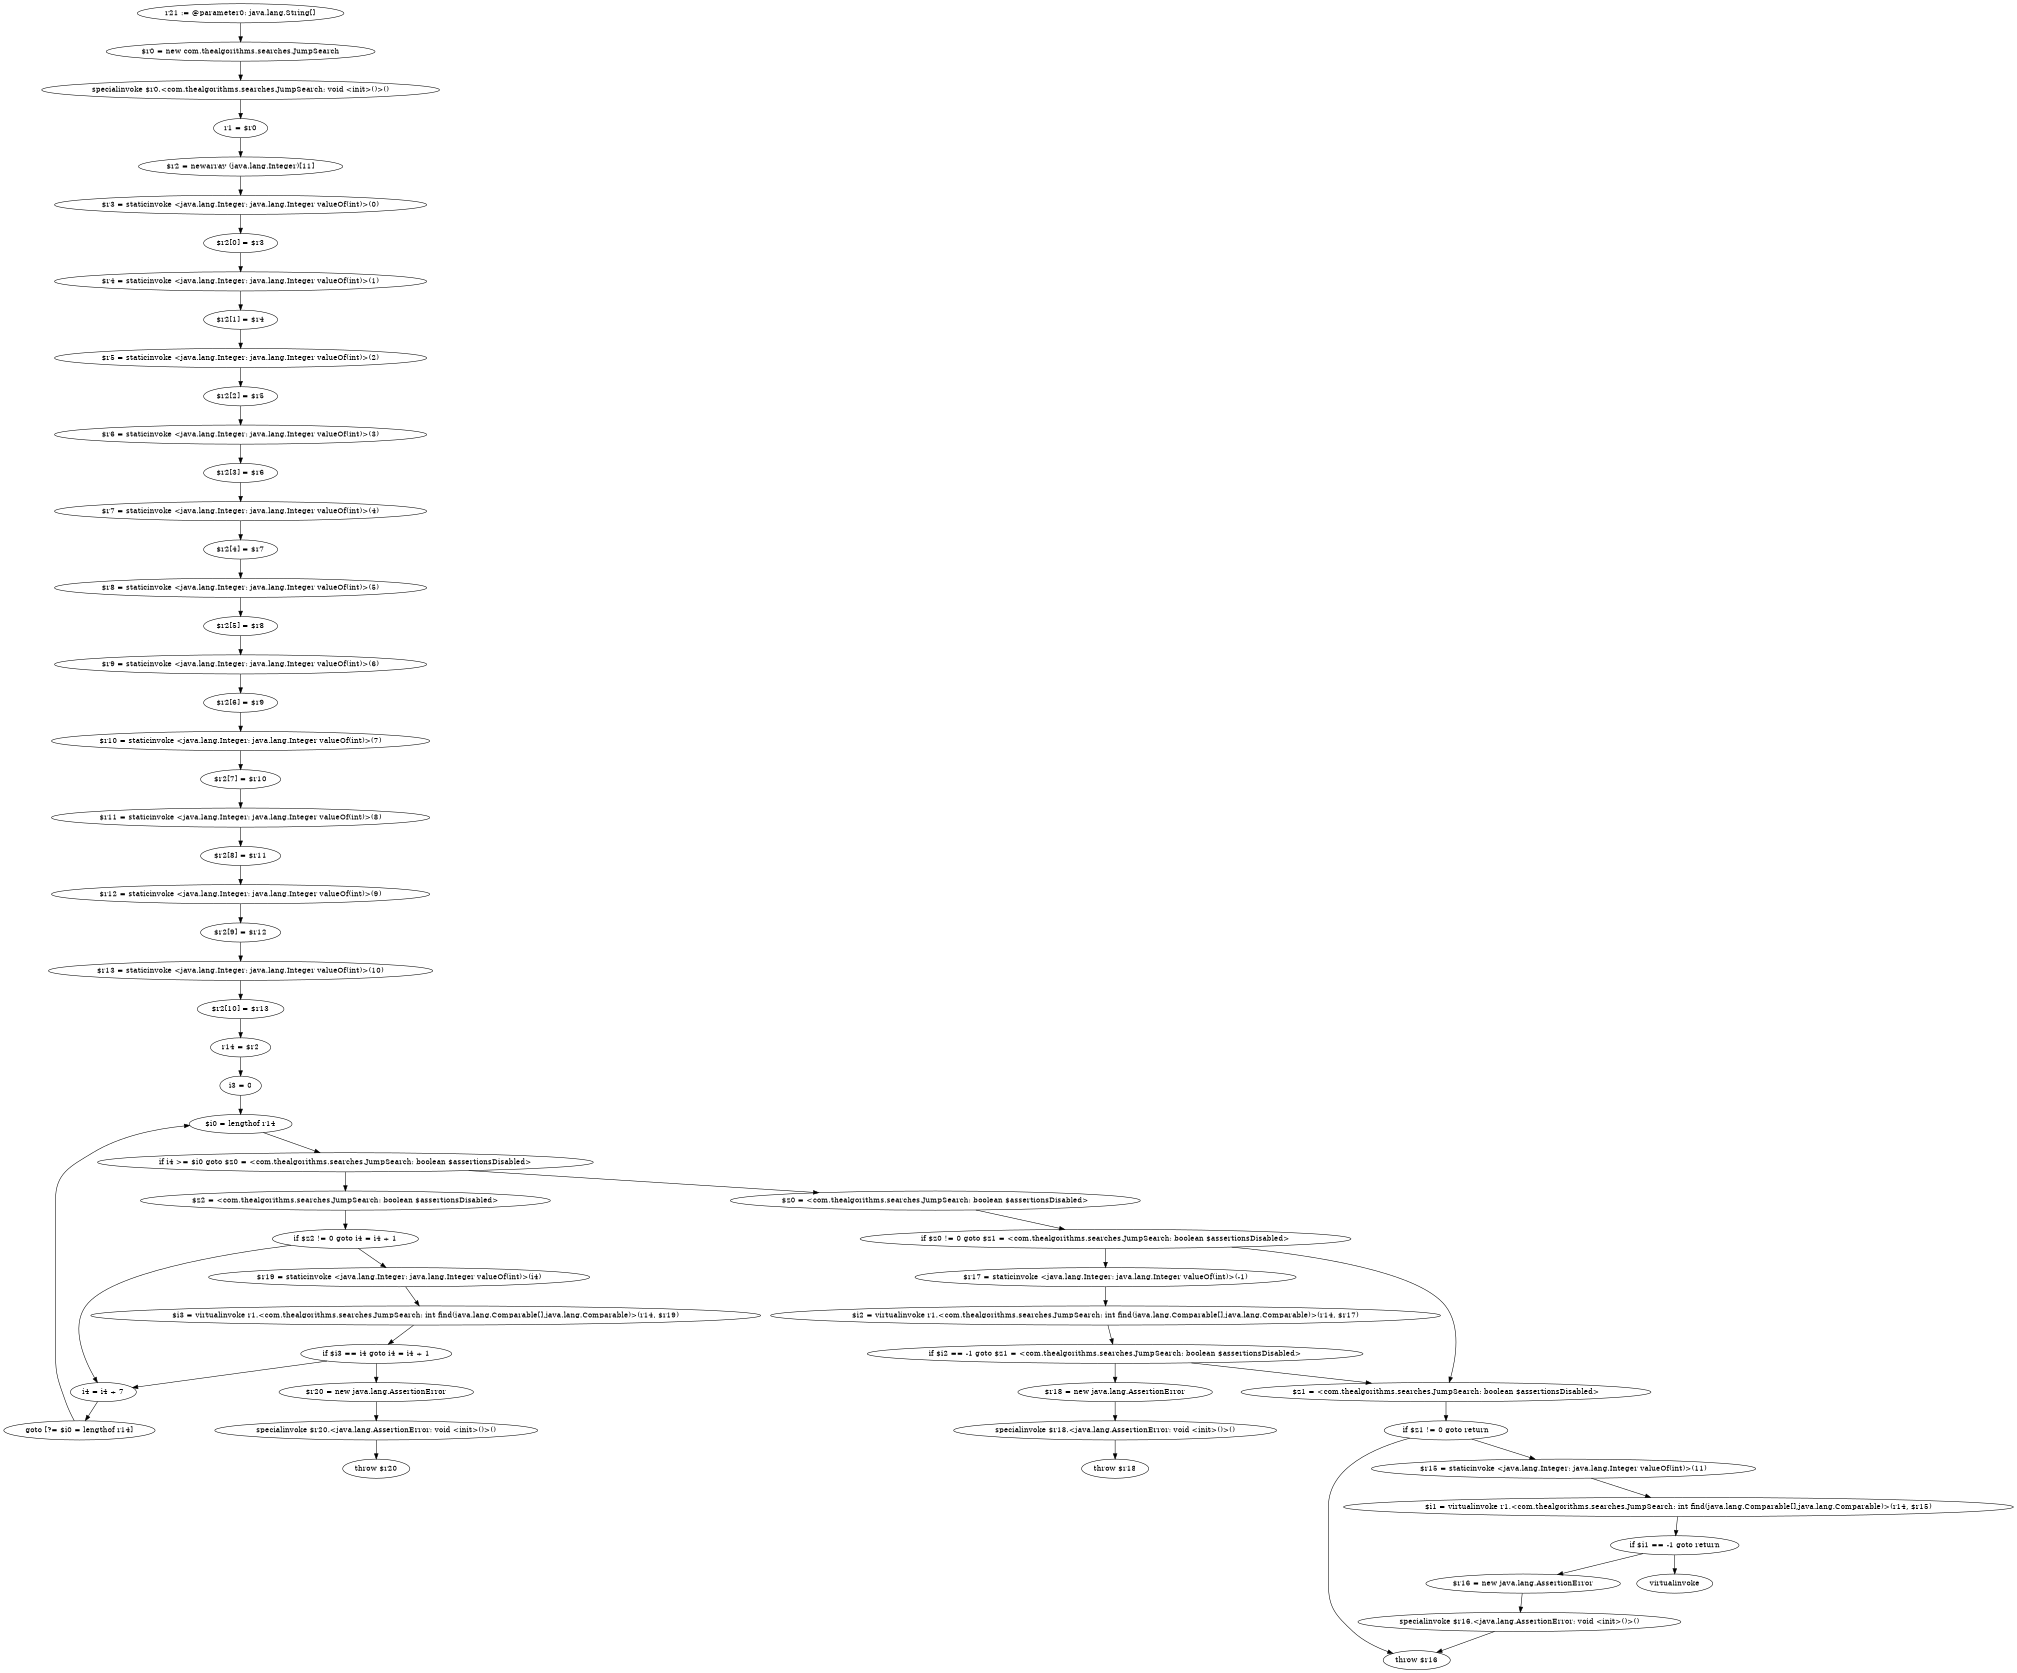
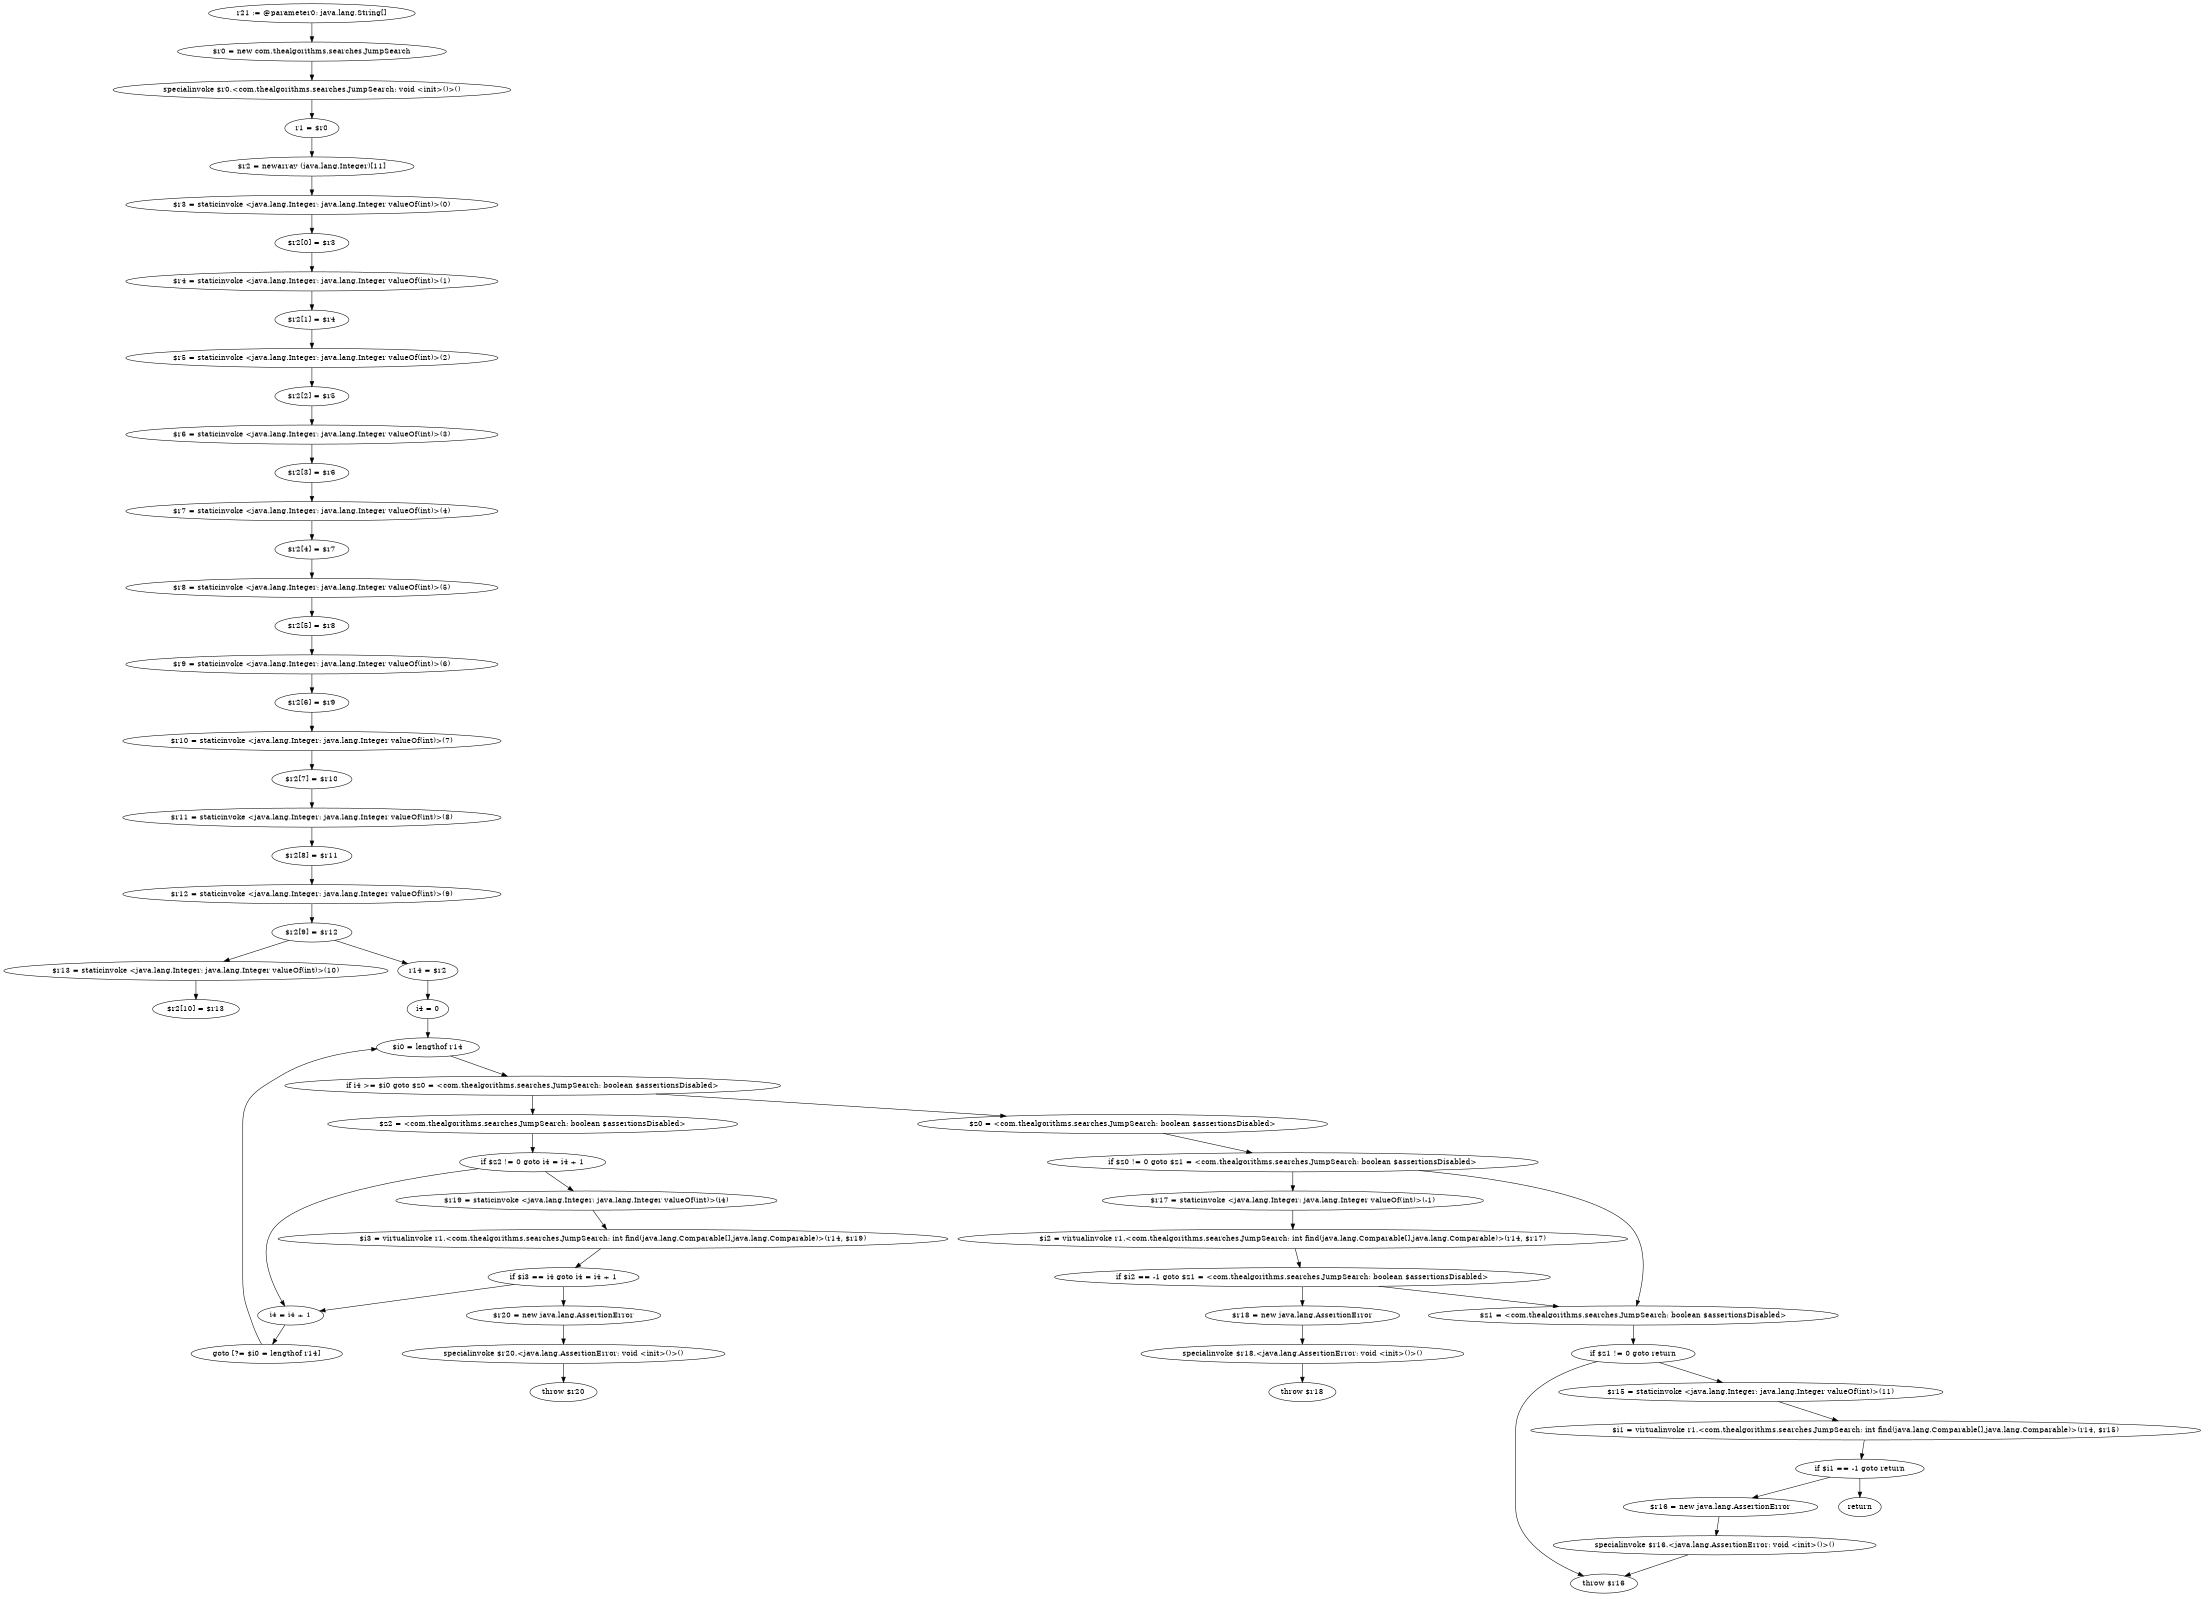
edge "$r2[10] = $r13" -> "r14 = $r2": now "$r2[9] = $r12" -> "r14 = $r2"
node "i3 = 0": label "i3 = 0" -> "i4 = 0"
node "i4 = i4 + 7": label "i4 = i4 + 7" -> "i4 = i4 + 1"
node "virtualinvoke": label "virtualinvoke" -> "return"
